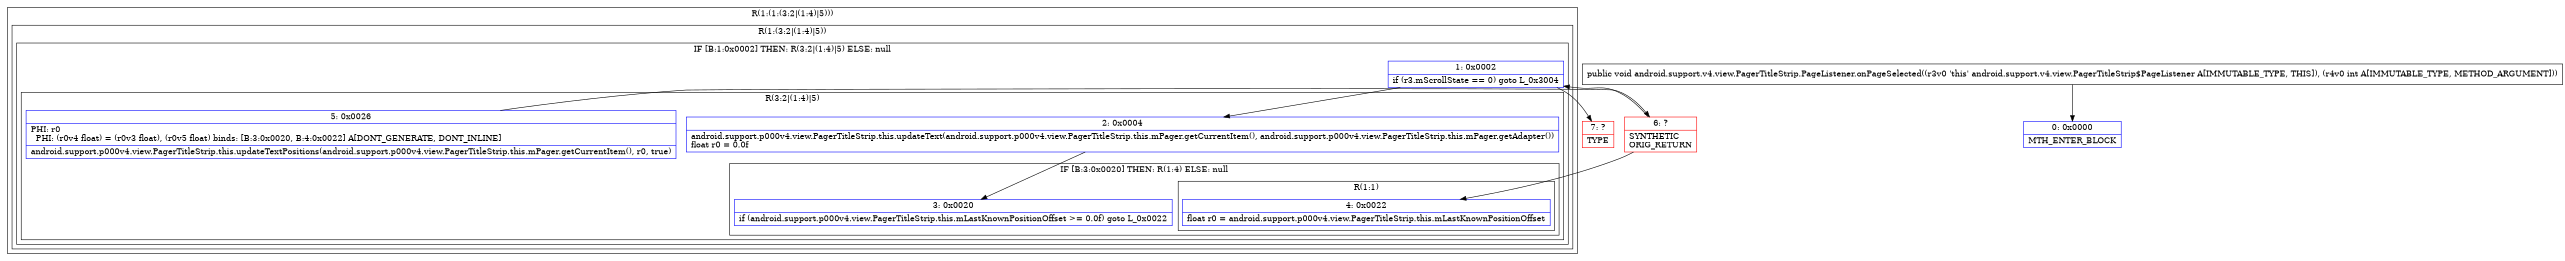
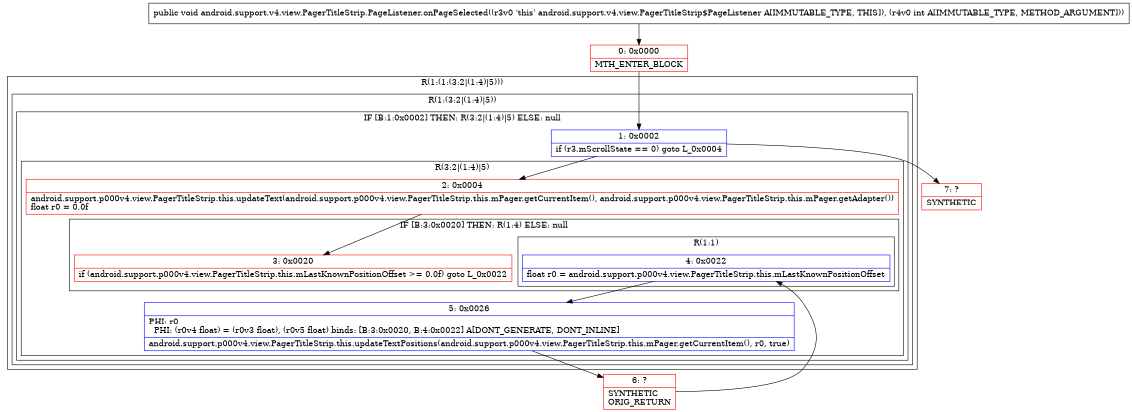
node "1: 0x0002": text "if (r3.mScrollState == 0) goto L_0x3004" -> "if (r3.mScrollState == 0) goto L_0x0004"
edge "6: ?" -> "1: 0x0002": now "0: 0x0000" -> "1: 0x0002"
node "2: 0x0004": color blue -> red
node "0: 0x0000": color blue -> red
node "7: ?": text "TYPE" -> "SYNTHETIC"
node "3: 0x0020": color blue -> red
edge "4: 0x0022" -> "5: 0x0026": added
